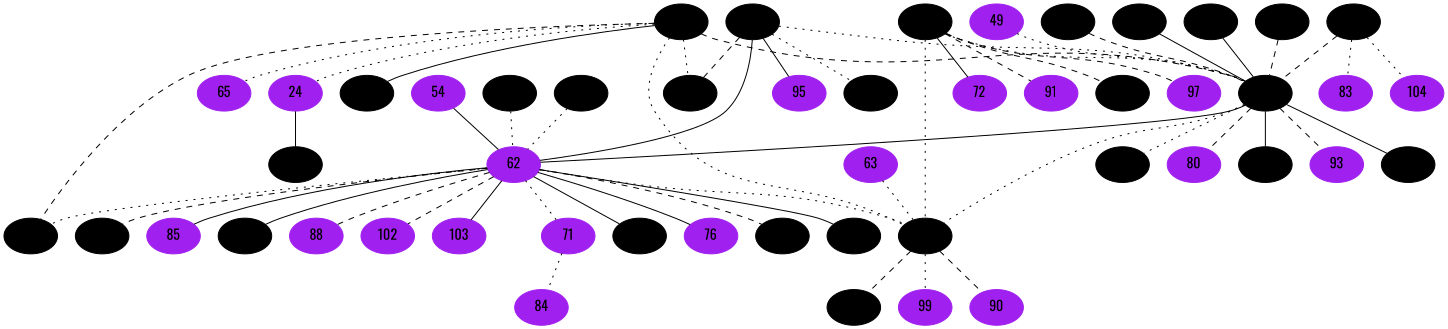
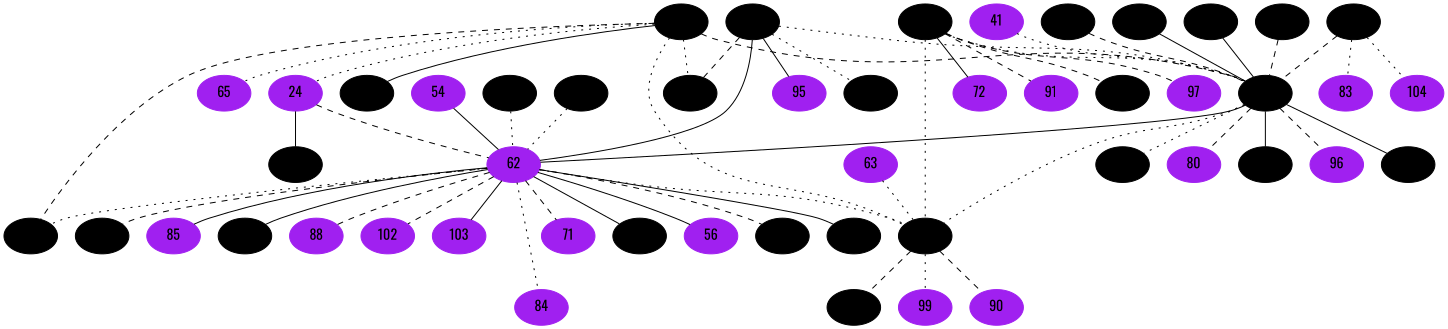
node "49": label "49" -> "41"
edge "24" -- "62": added
node "93": label "93" -> "96"
edge "62" -- "71": style dotted -> dashed
node "76": label "76" -> "56"
edge "71" -- "84": now "62" -- "84"
